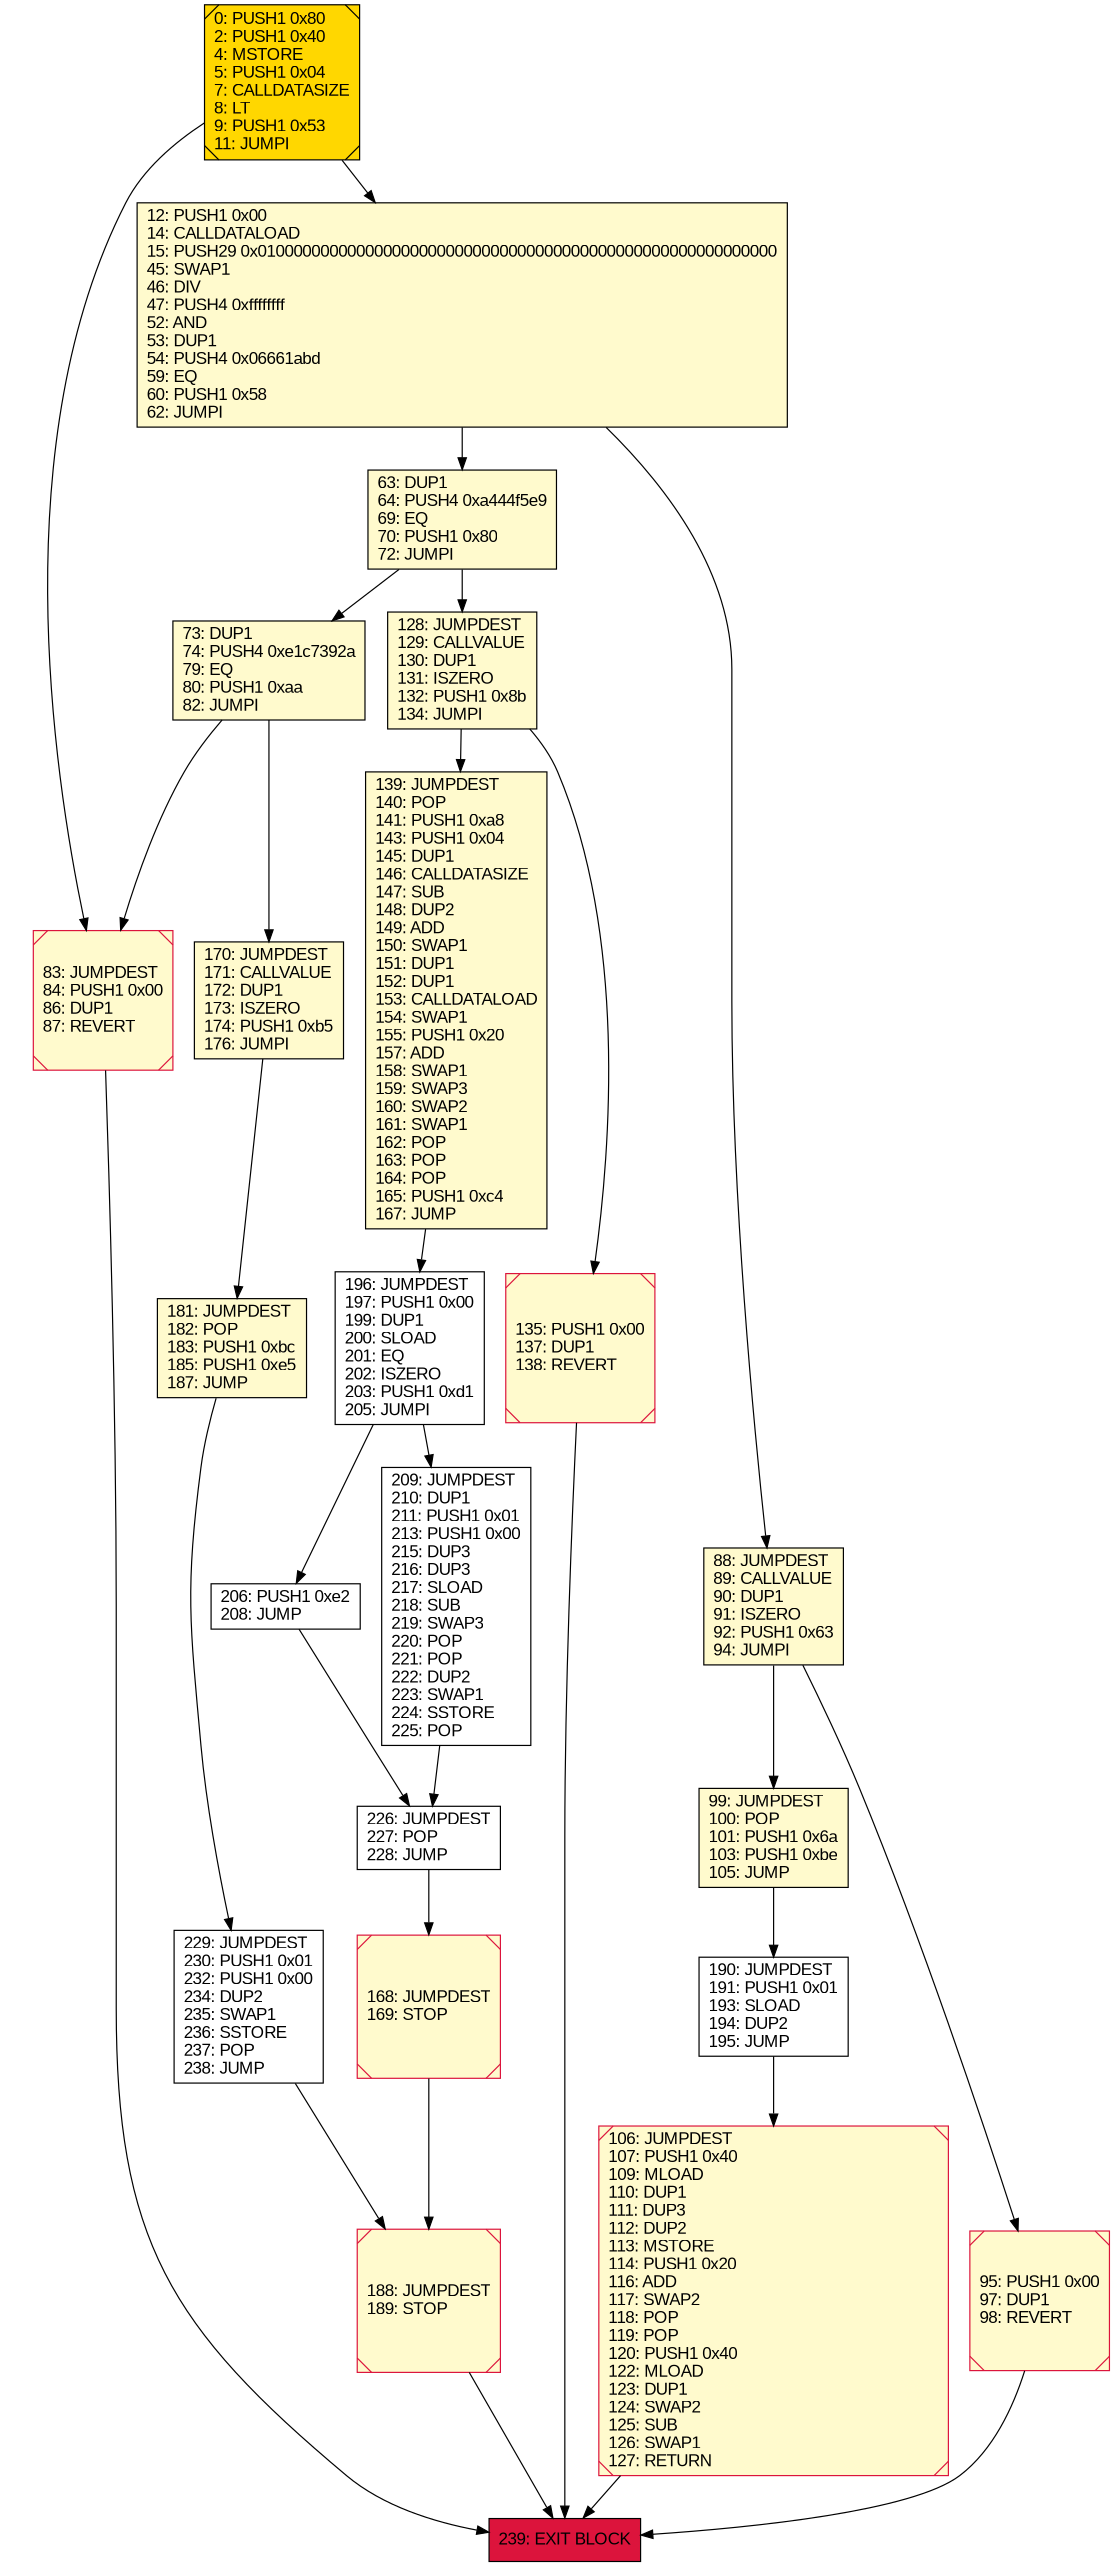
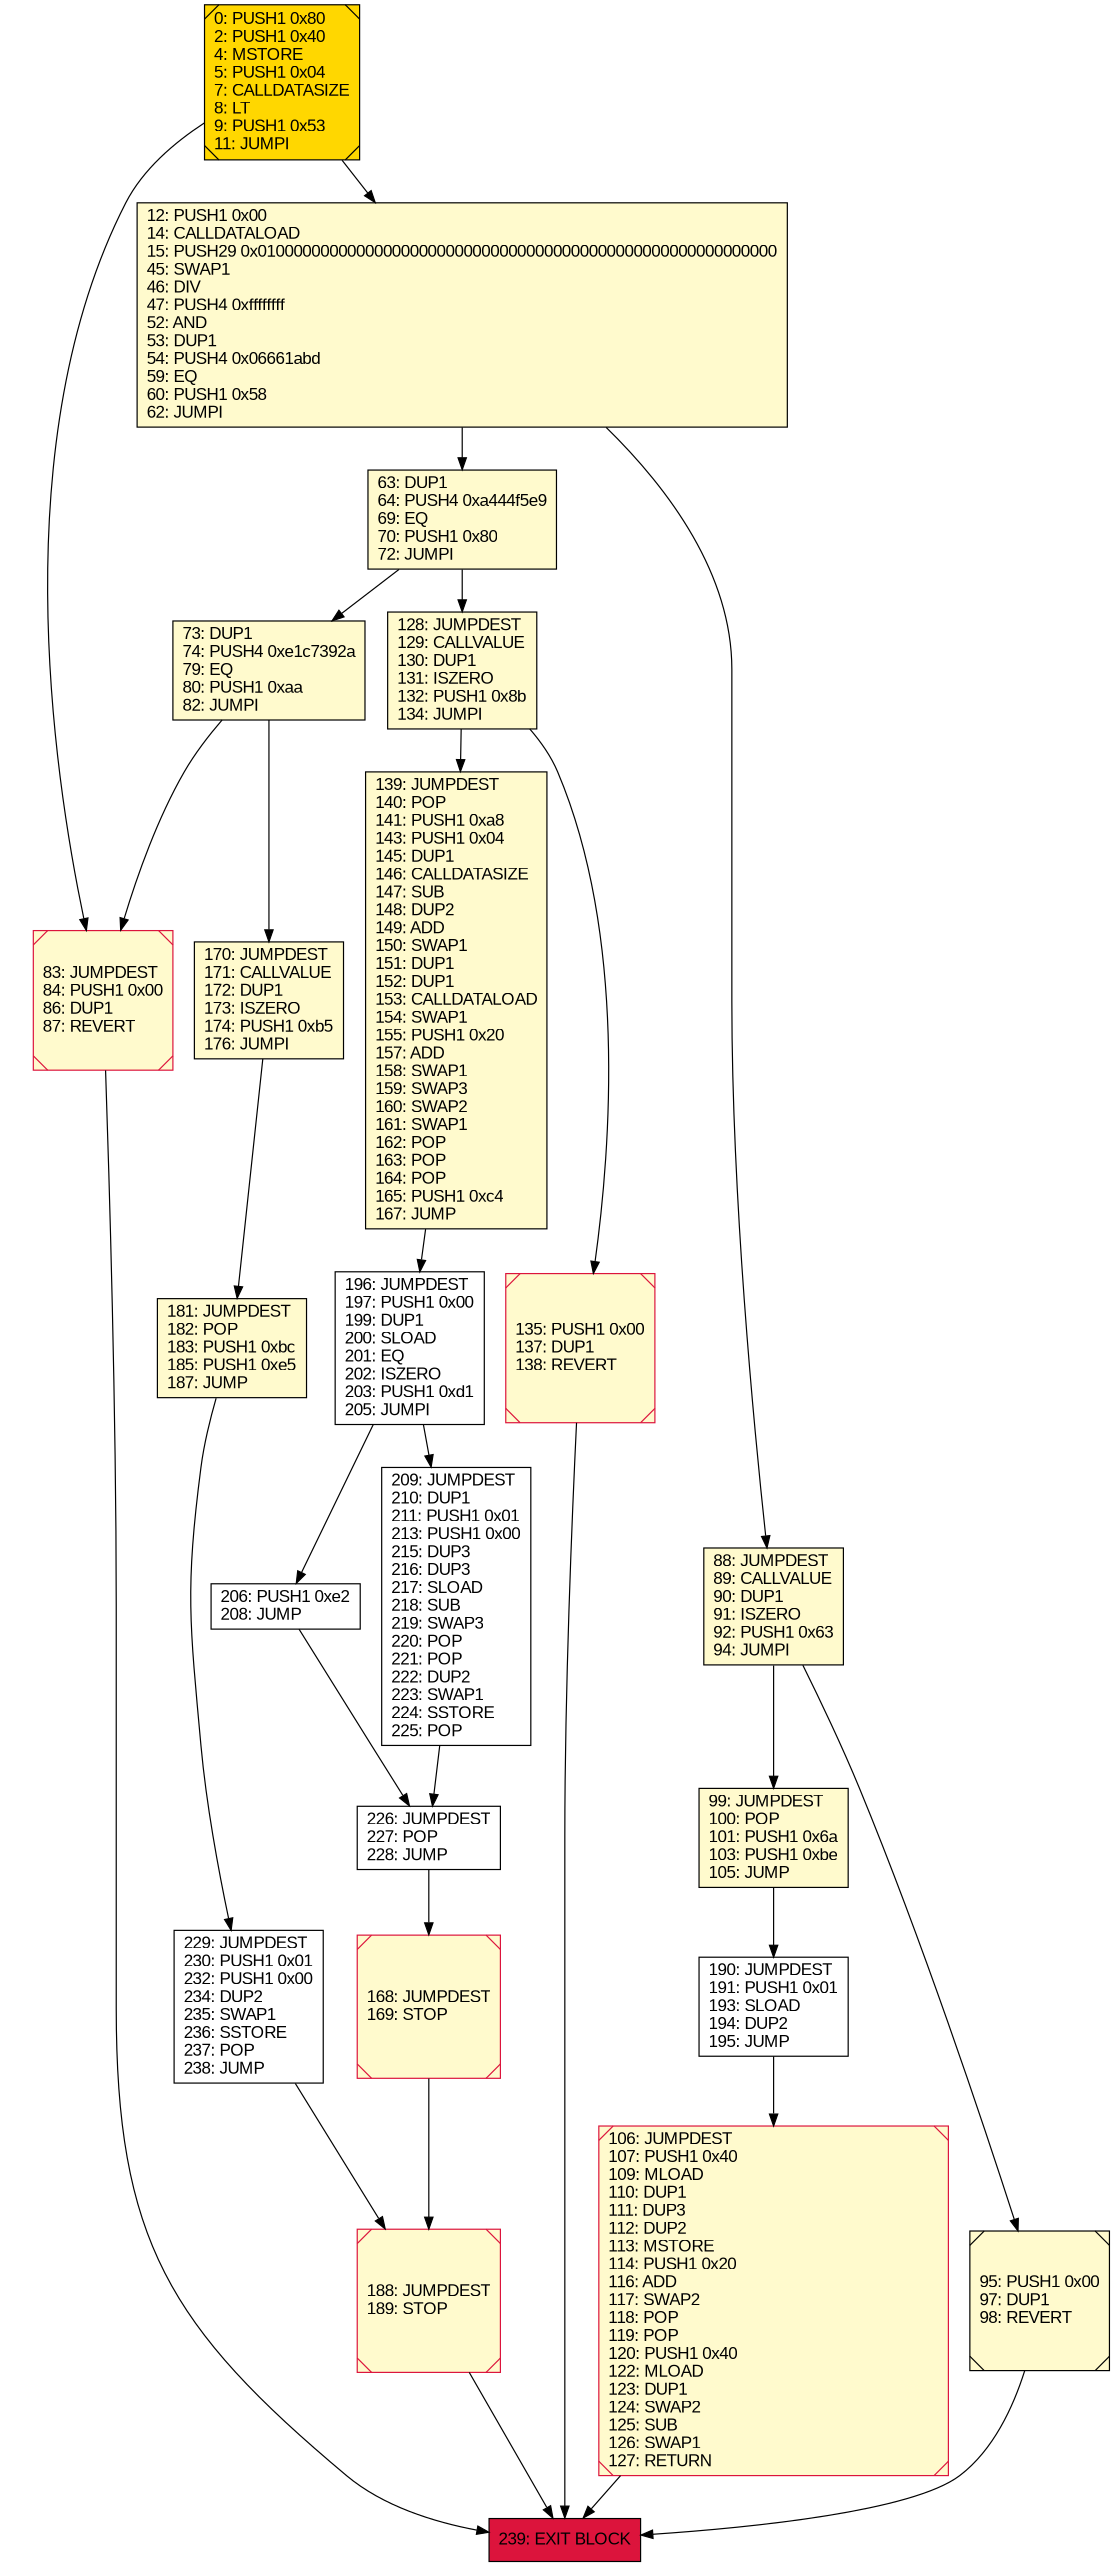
node "95: PUSH1 0x00 97: DUP1 98: REVERT": color crimson -> black
